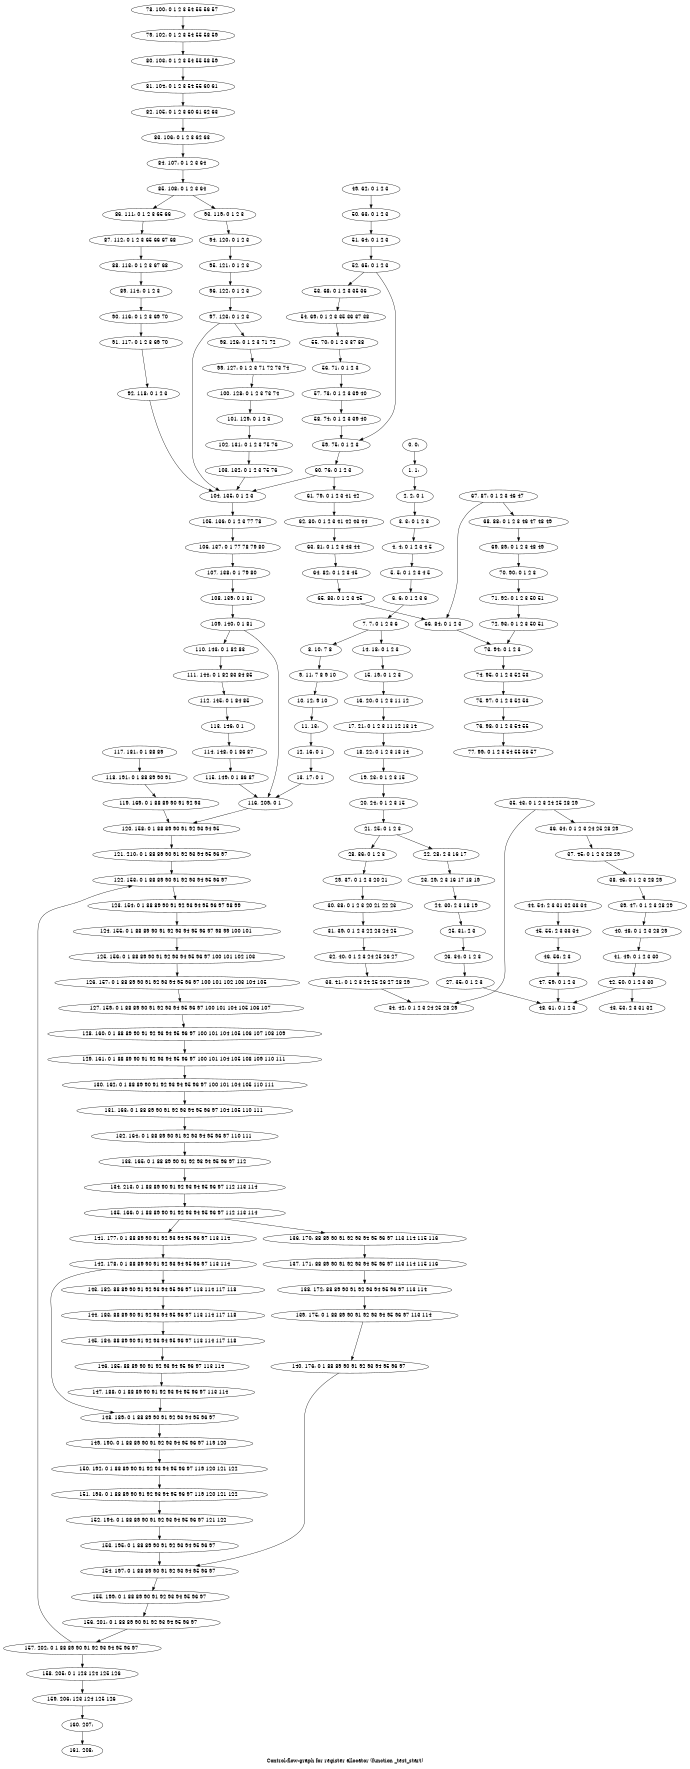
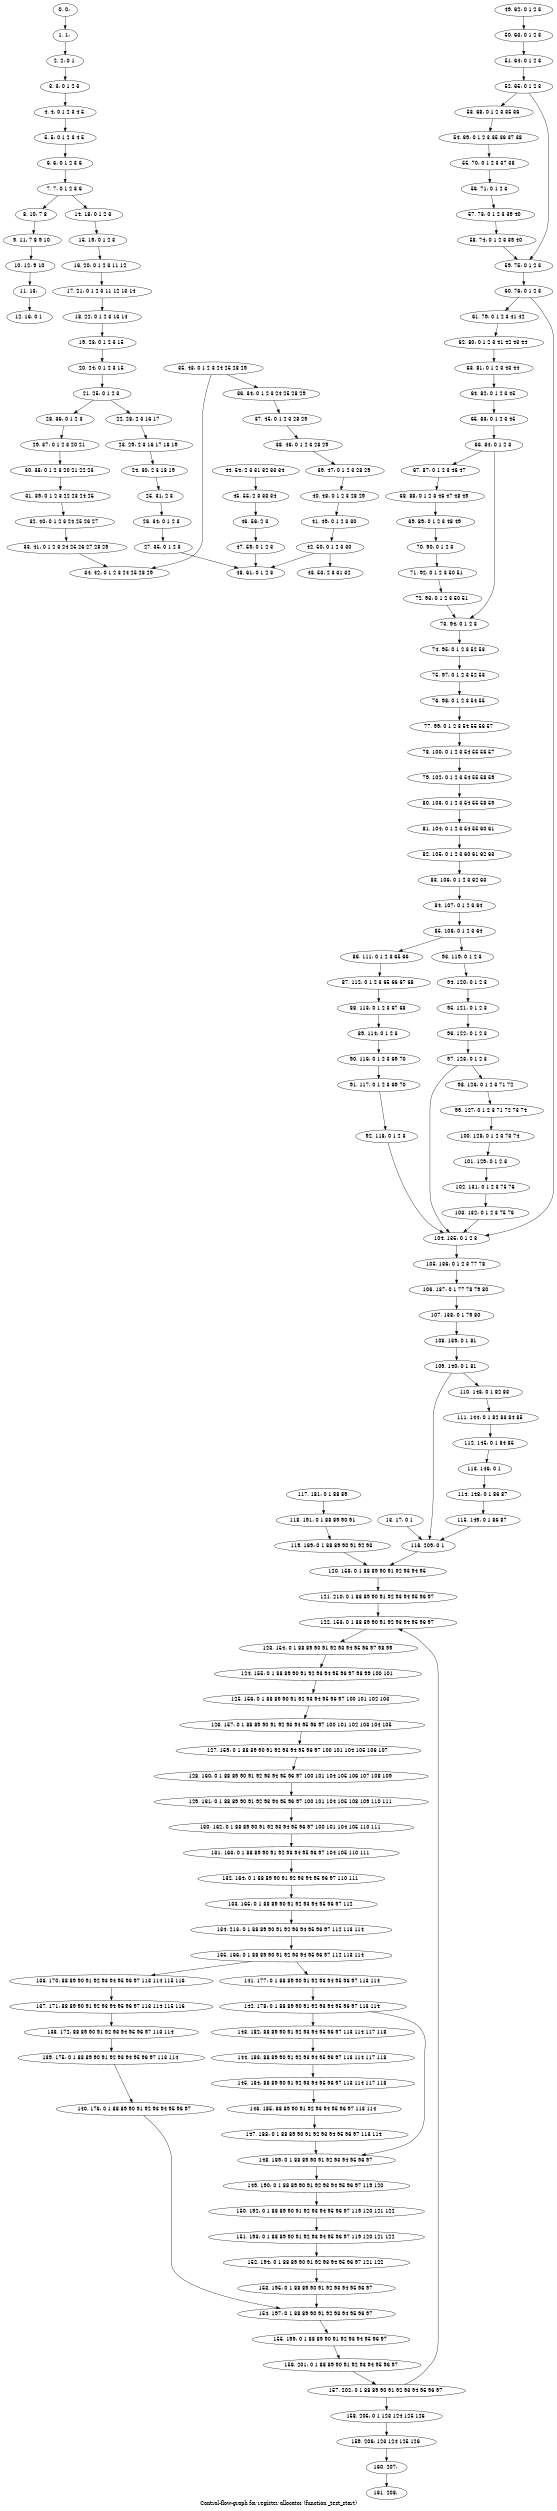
edge "67, 87: 0 1 2 3 46 47" -> "66, 84: 0 1 2 3": reversed
edge "77, 99: 0 1 2 3 54 55 56 57" -> "78, 100: 0 1 2 3 54 55 56 57": added
edge "12, 16: 0 1" -> "13, 17: 0 1": removed
